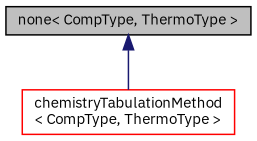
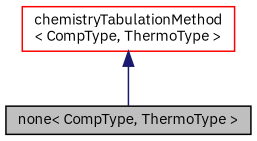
edge "chemistryTabulationMethod < CompType, ThermoType >" -> "none< CompType, ThermoType >": reversed
